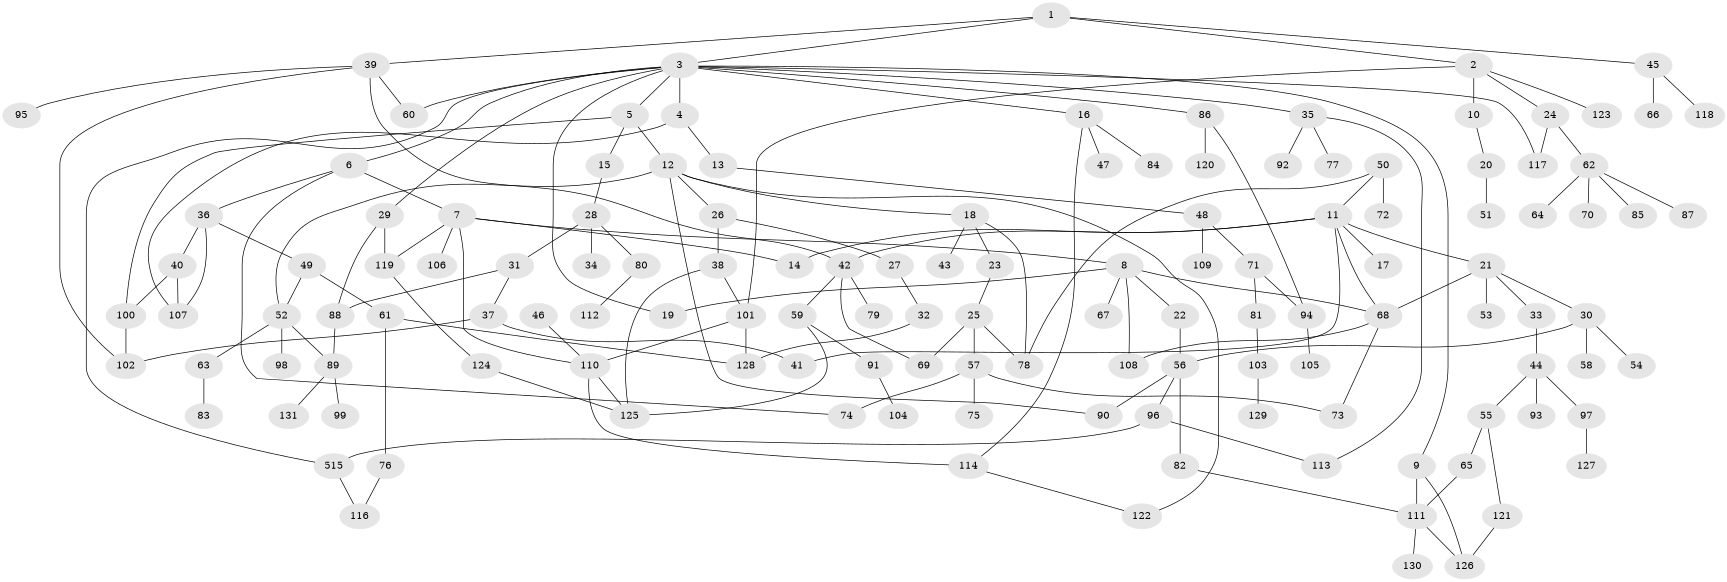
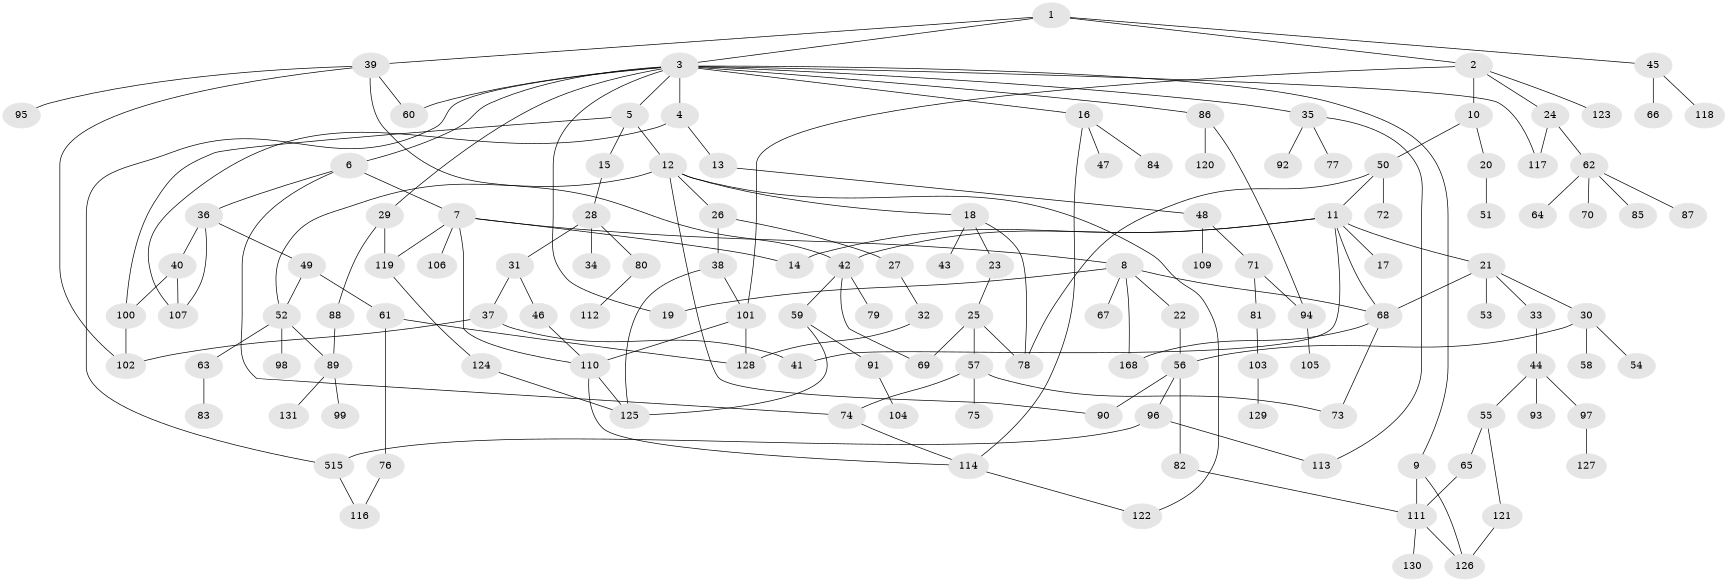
edge "10" -- "50": added
edge "31" -- "88": now "31" -- "46"
node "108": label "108" -> "168"
edge "74" -- "114": added
